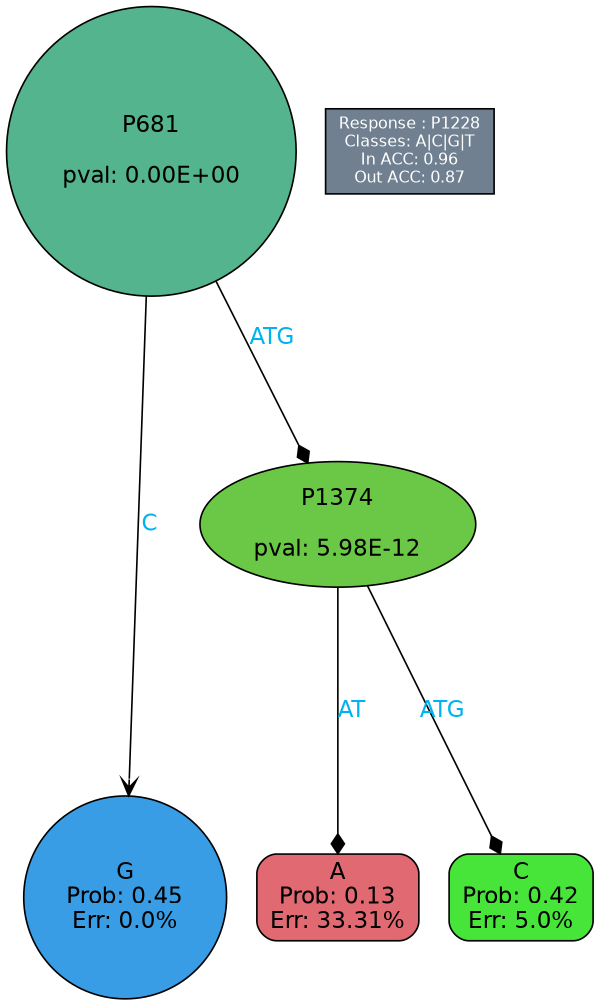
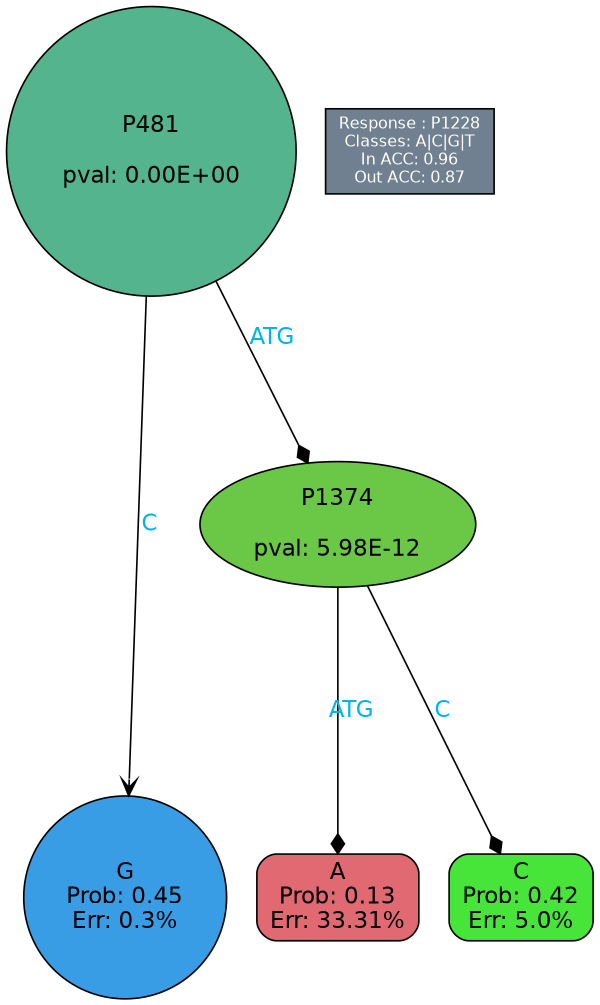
node "P681 pval: 0.00E+00": label "P681 pval: 0.00E+00" -> "P481 pval: 0.00E+00"
edge "P1374 pval: 5.98E-12" -> "A Prob: 0.13 Err: 33.31%": label "AT" -> "ATG"
edge "P1374 pval: 5.98E-12" -> "C Prob: 0.42 Err: 5.0%": label "ATG" -> "C"
node "G Prob: 0.45 Err: 0.0%": label "G Prob: 0.45 Err: 0.0%" -> "G Prob: 0.45 Err: 0.3%"
